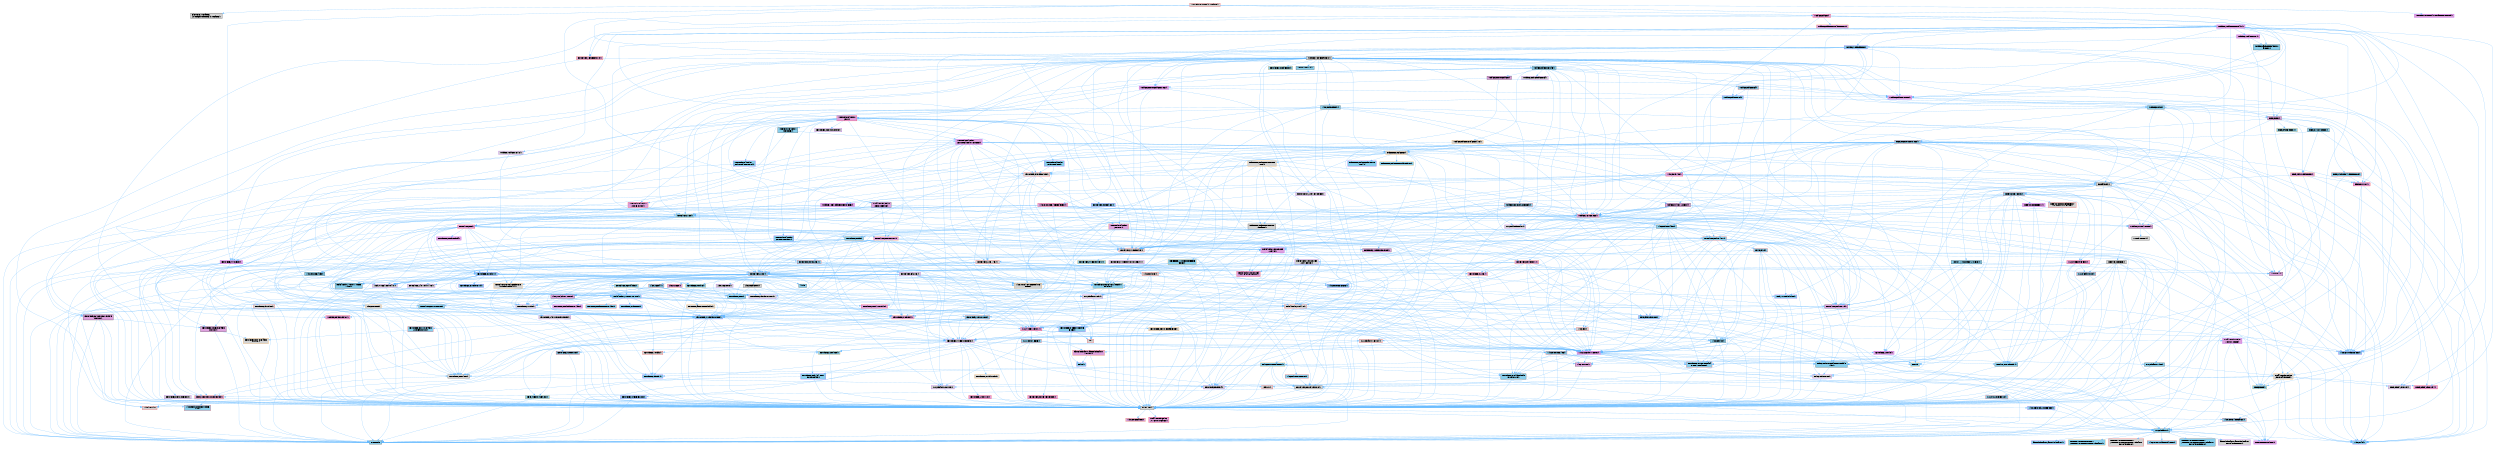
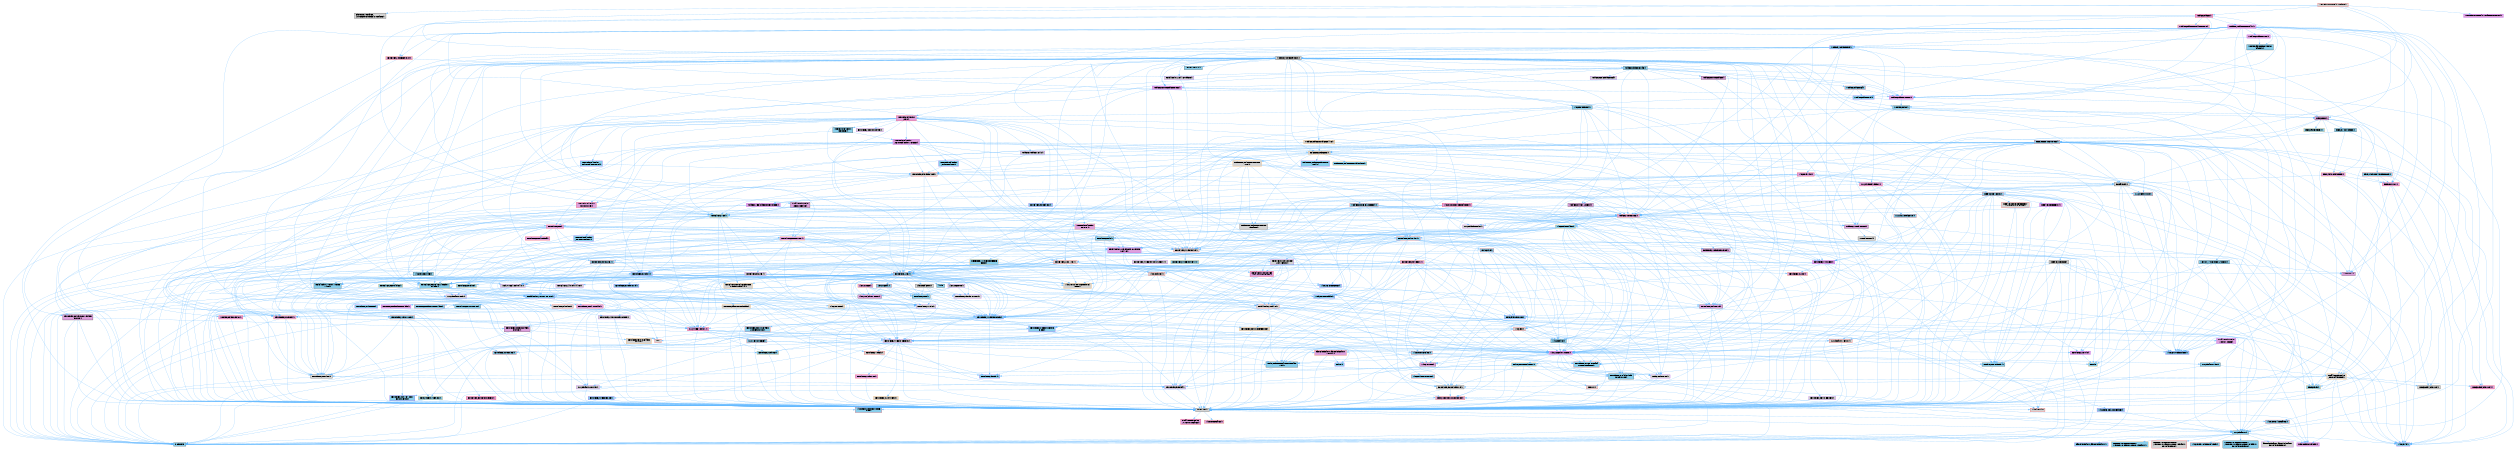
node "Templates/IsTObjectPtr.h": removed
edge "Stats/StatsSystemTypes.h" -> "Templates/IsArray.h": now "Stats/StatsSystemTypes.h" -> "HAL/PlatformTLS.h"
node "Misc/StringBuilder.h": color black -> darkorange
node "Templates/RetainedRef.h": color purple -> red
node "Serialization/Structured Archive.h": label "Serialization/Structured Archive.h" -> "Serialization/AndVerbosityOverride Archive.h"
node "Math/NumericLimits.h": label "Math/NumericLimits.h" -> "Math/Constructible.h"
node "Trace/Detail/Channel.h": color purple -> black
